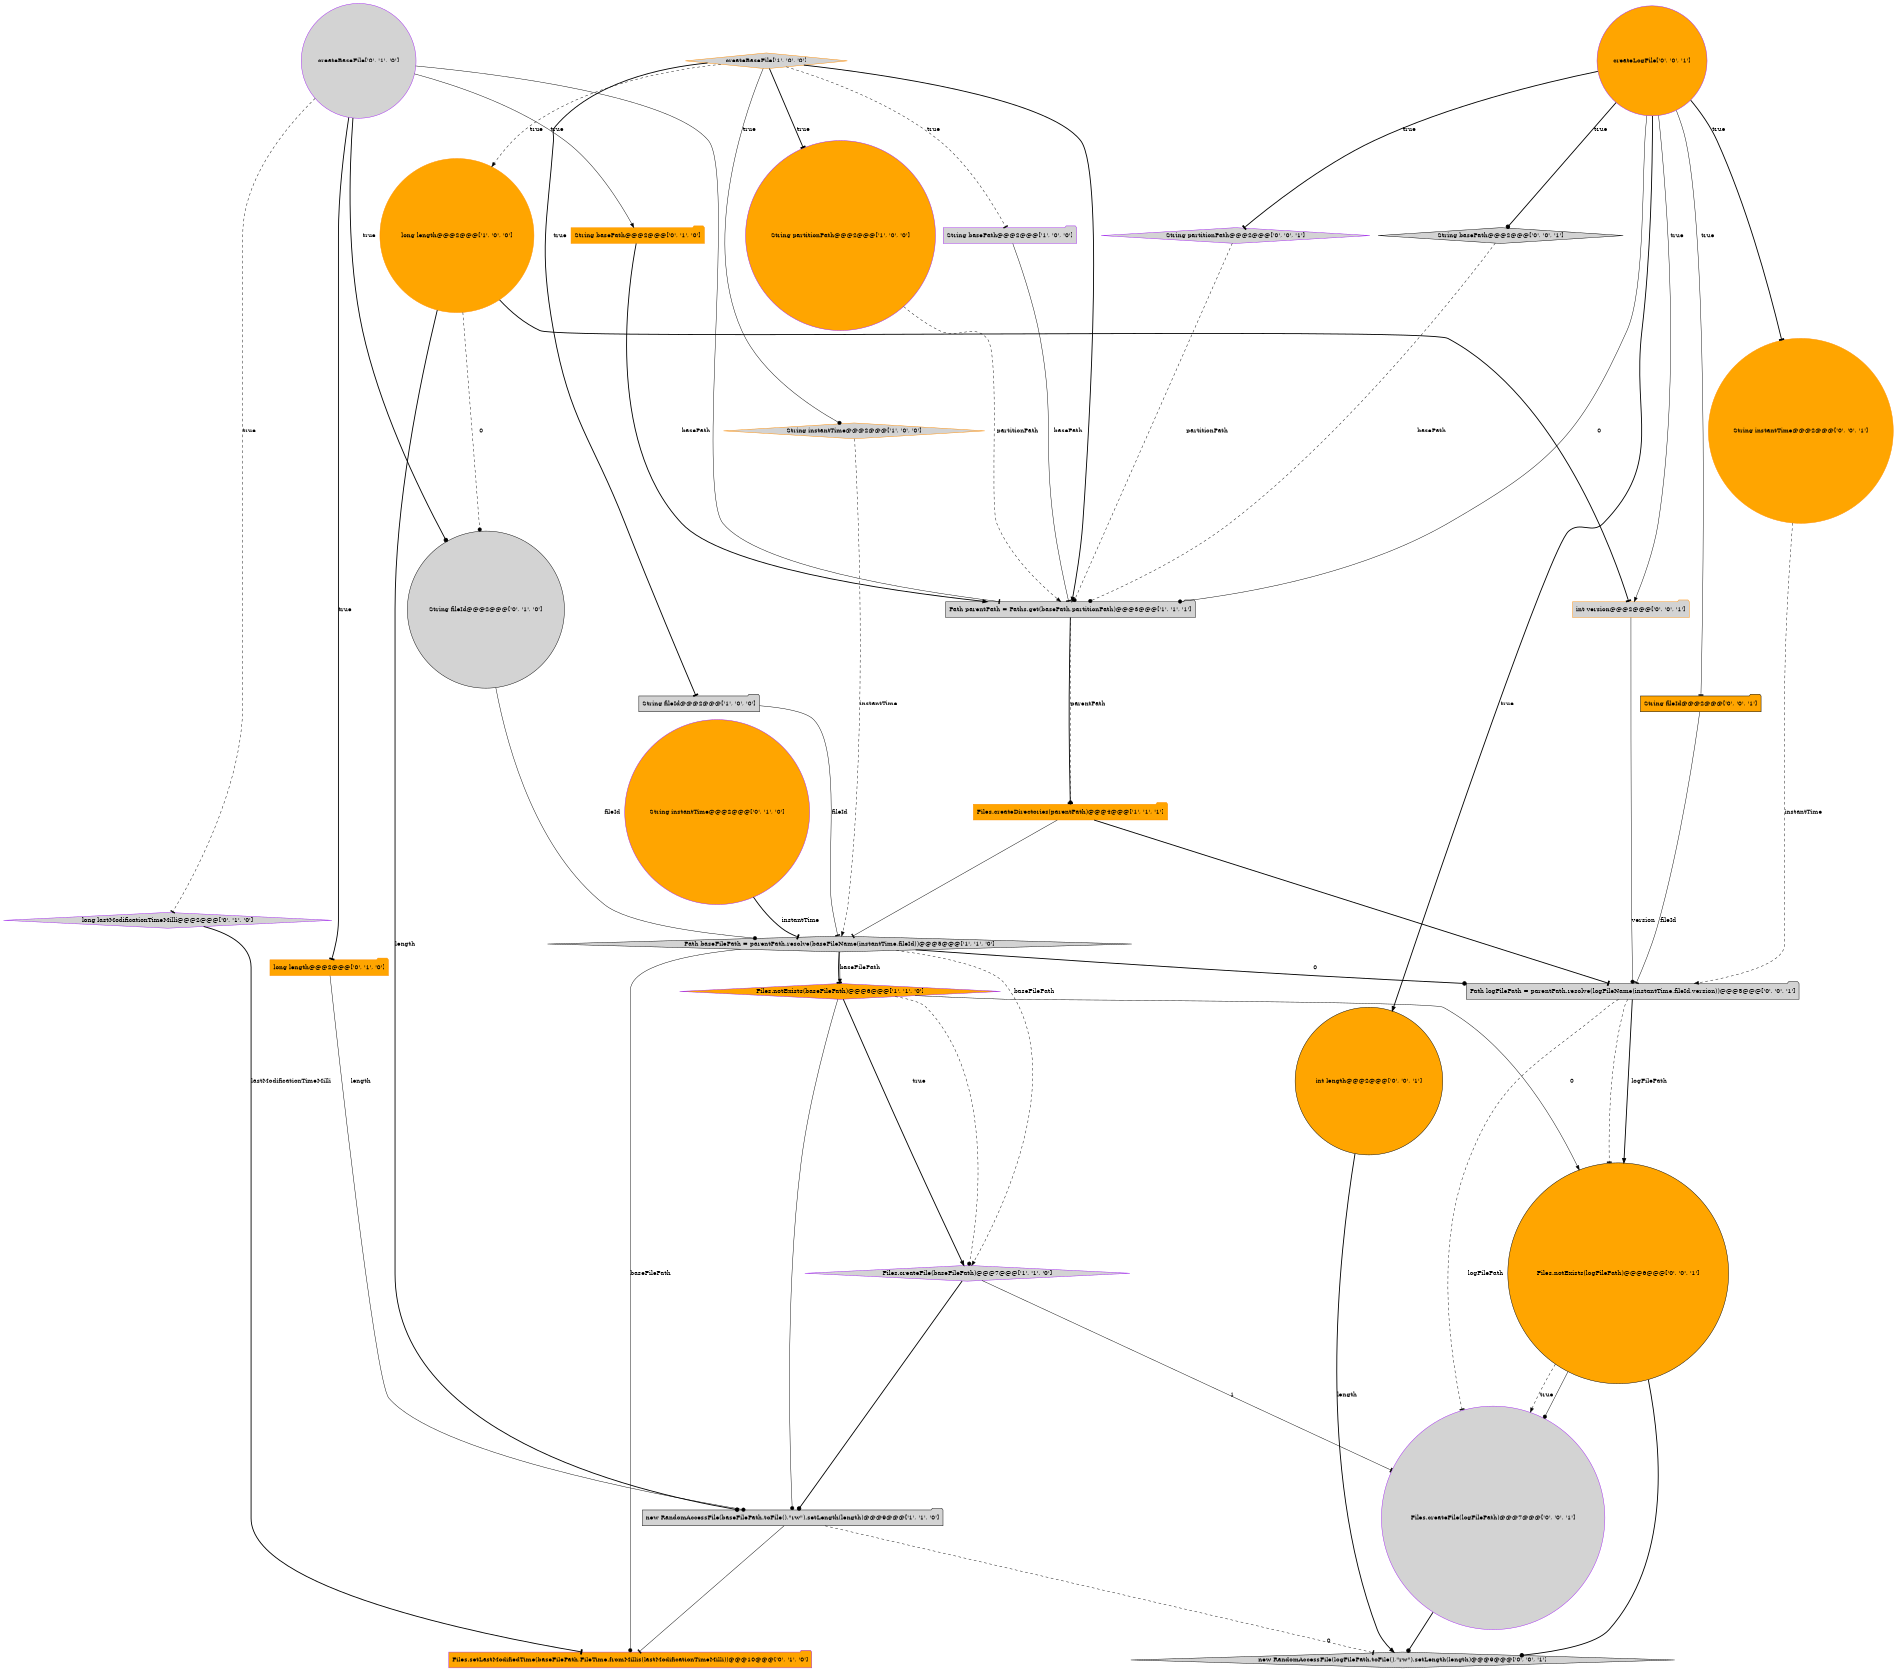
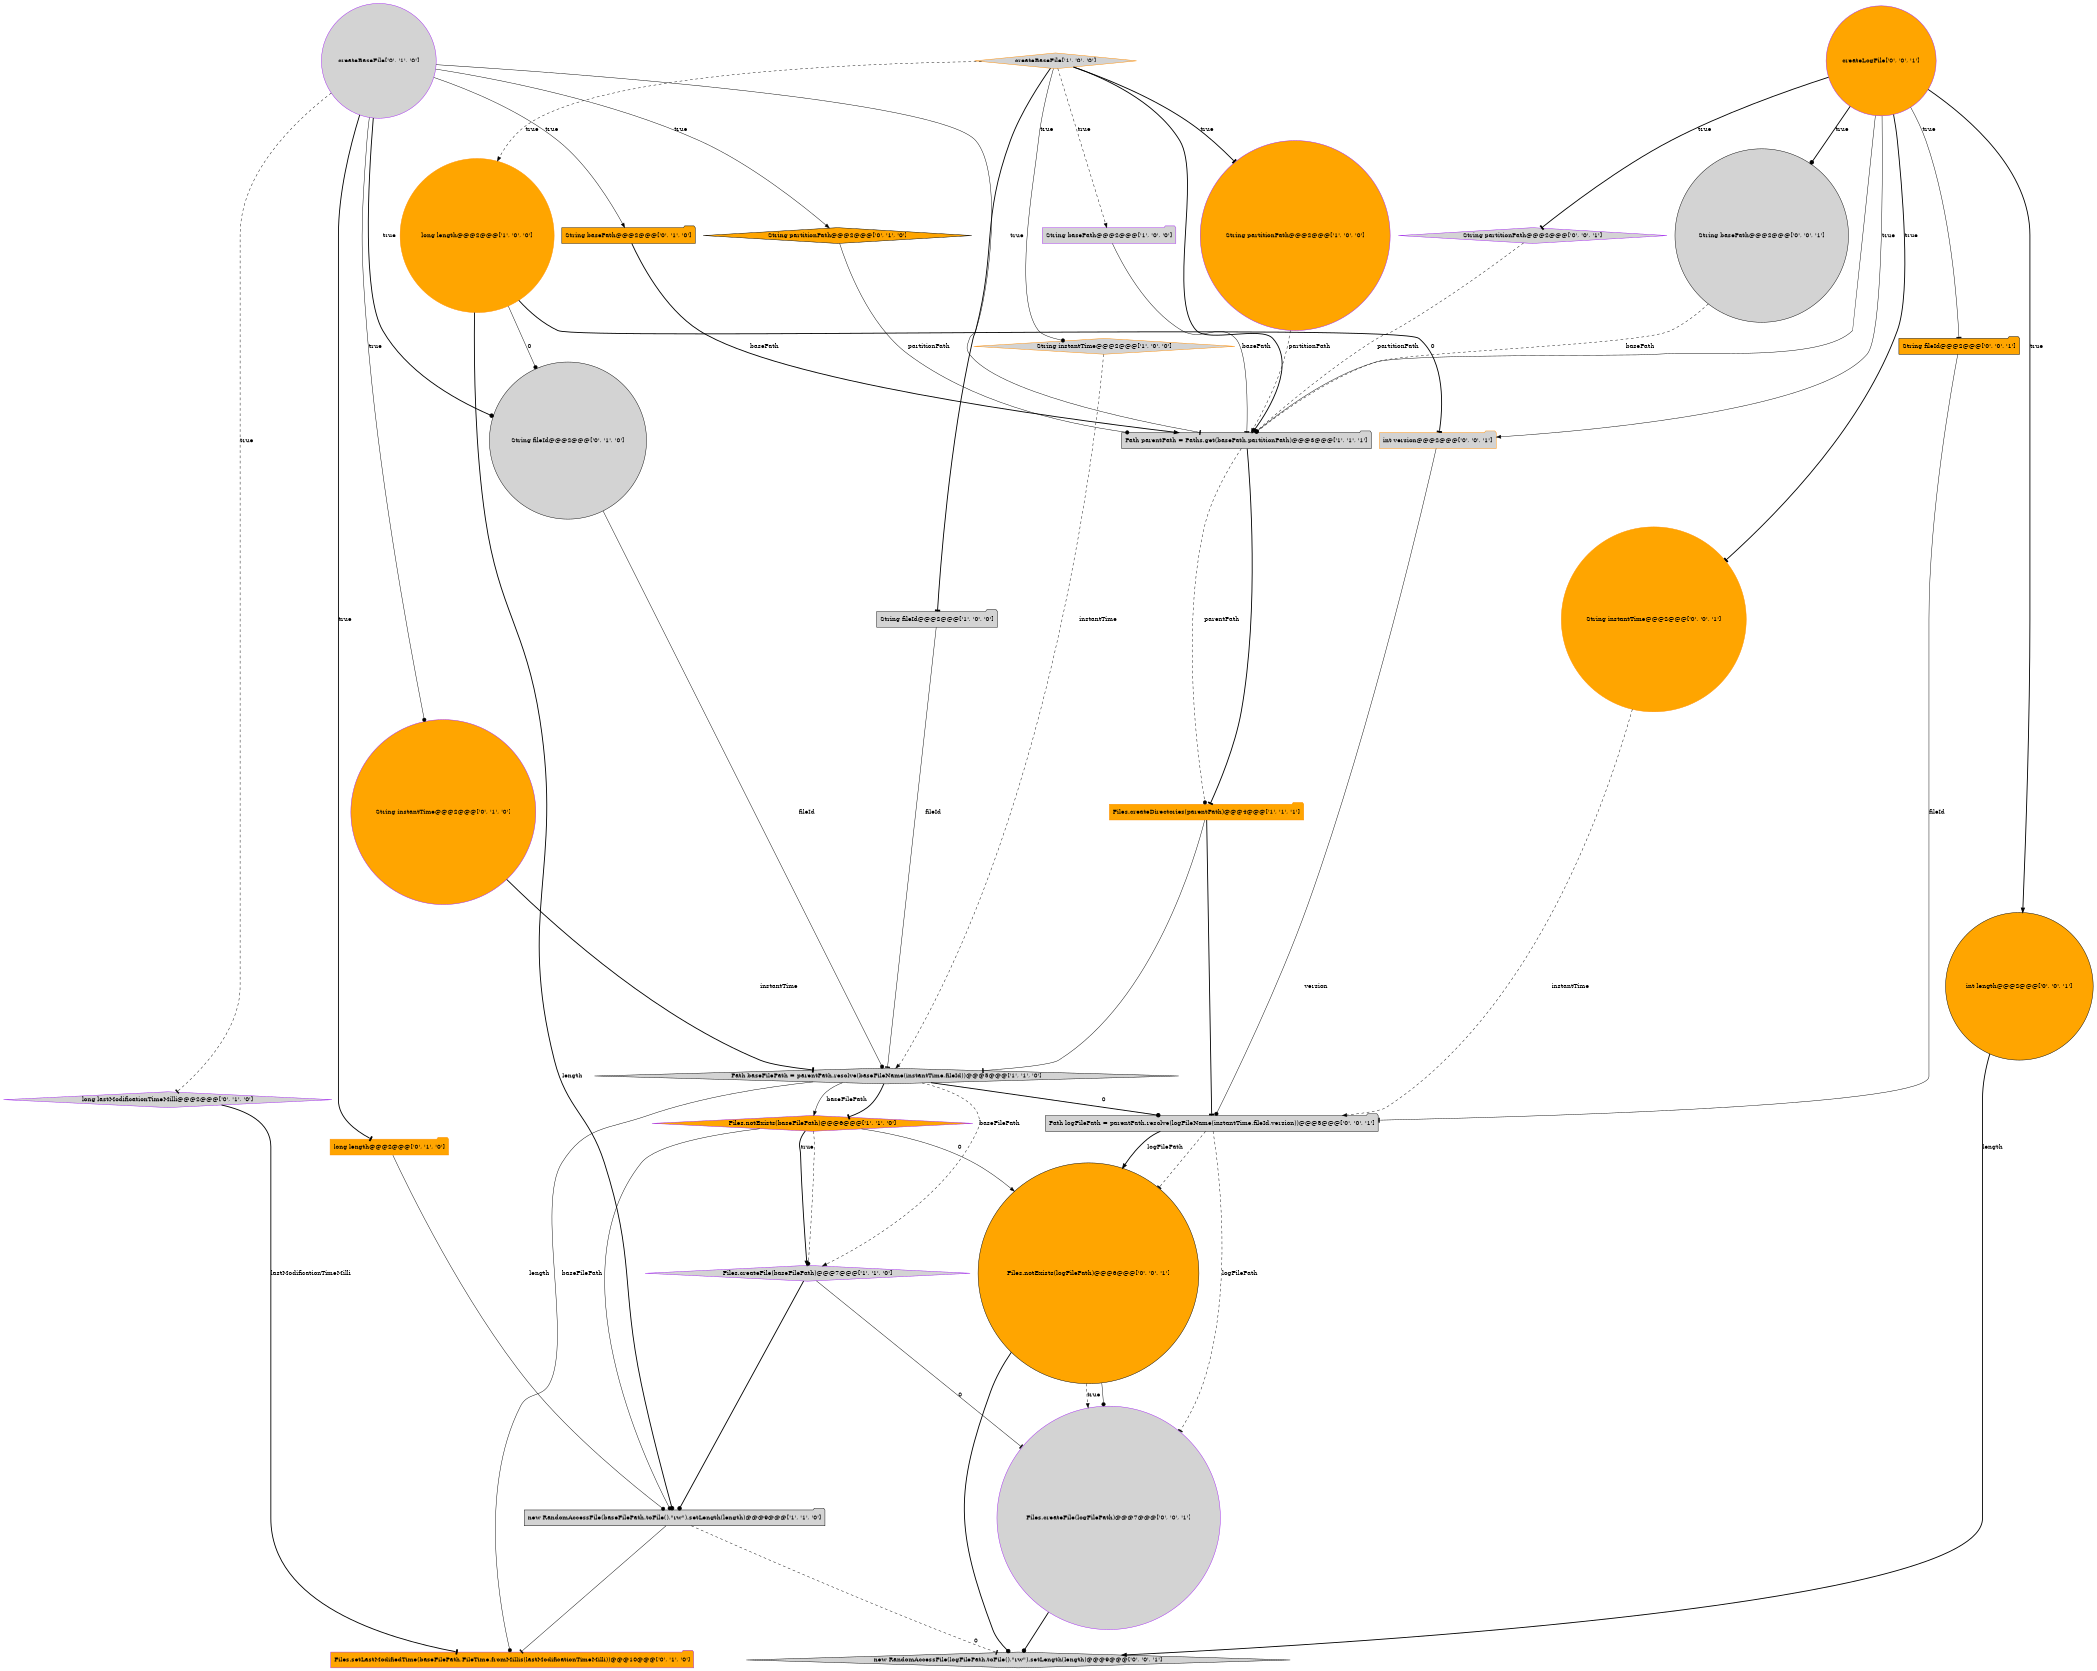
edge "createBaseFile['1', '0', '0']" -> "String basePath@@@2@@@['1', '0', '0']": arrowhead tee -> normal
node "String basePath@@@2@@@['0', '1', '0']": color darkorange -> black
node "String partitionPath@@@2@@@['0', '1', '0']": added
node "String basePath@@@2@@@['0', '0', '1']": shape diamond -> circle
edge "createBaseFile['0', '1', '0']" -> "String instantTime@@@2@@@['0', '1', '0']": added, label "true"
edge "long length@@@2@@@['1', '0', '0']" -> "String fileId@@@2@@@['0', '1', '0']": style dashed -> solid
edge "Files.createFile(baseFilePath)@@@7@@@['1', '1', '0']" -> "Files.createFile(logFilePath)@@@7@@@['0', '0', '1']": label "1" -> "0"
